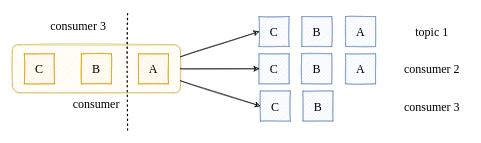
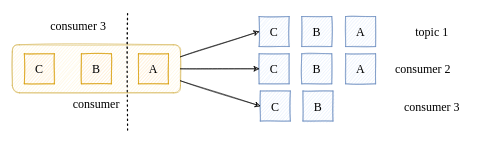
node "consumer 2": moved (432, 69) -> (423, 69)
